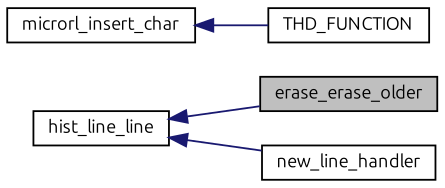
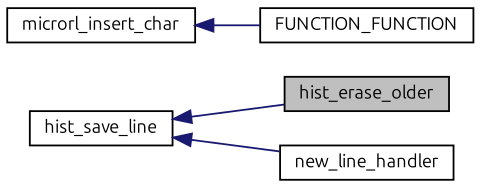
node "THD_FUNCTION": label "THD_FUNCTION" -> "FUNCTION_FUNCTION"
node "erase_erase_older": label "erase_erase_older" -> "hist_erase_older"
node "hist_line_line": label "hist_line_line" -> "hist_save_line"
